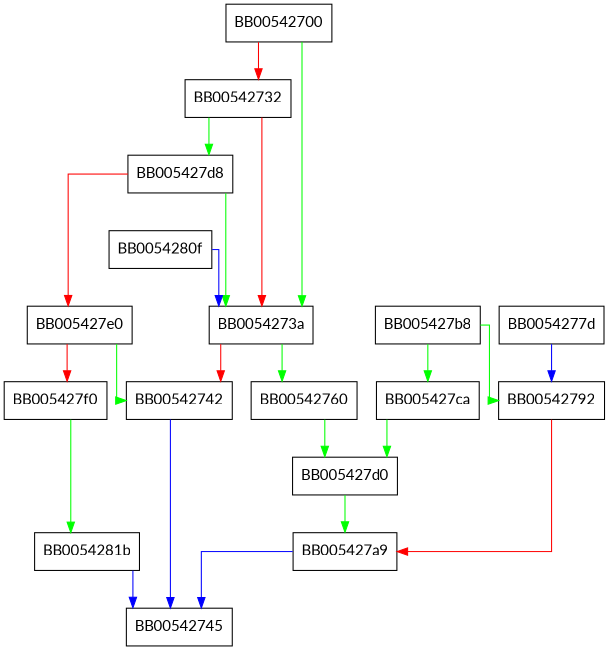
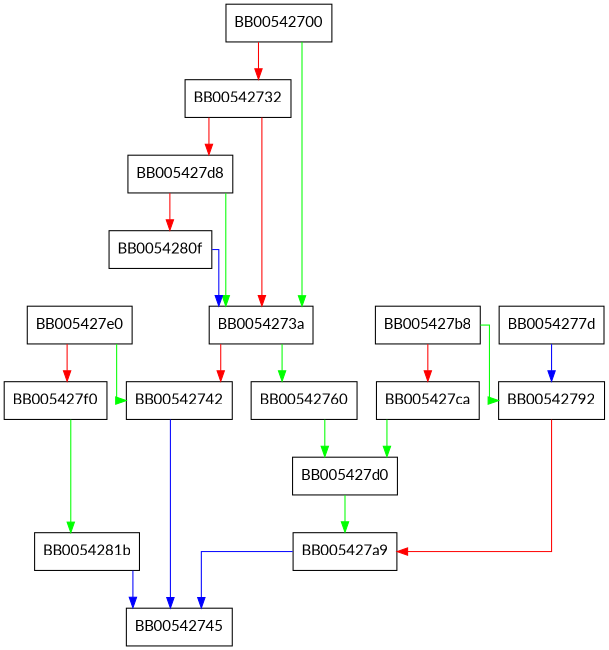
edge "BB00542732" -> "BB005427d8": color green -> red
edge "BB005427d8" -> "BB005427e0": now "BB005427d8" -> "BB0054280f"
edge "BB005427b8" -> "BB005427ca": color green -> red
